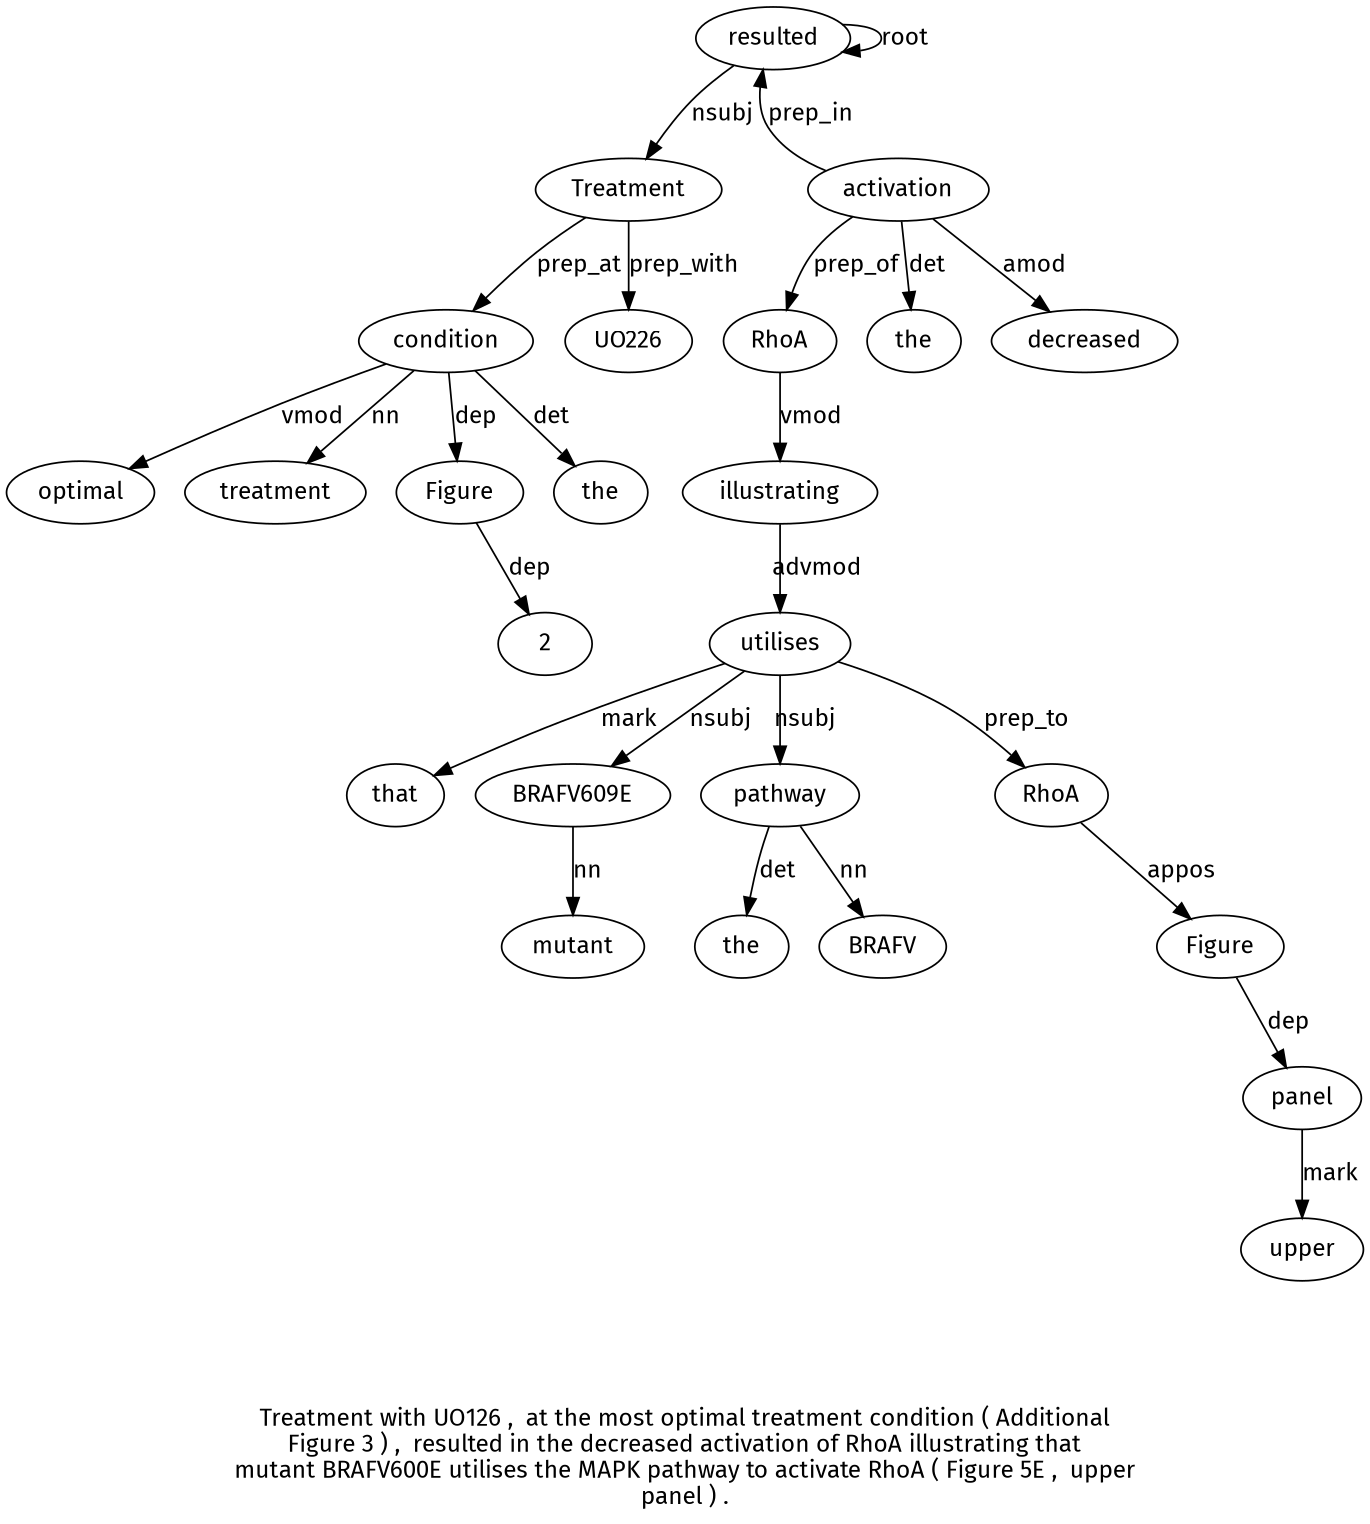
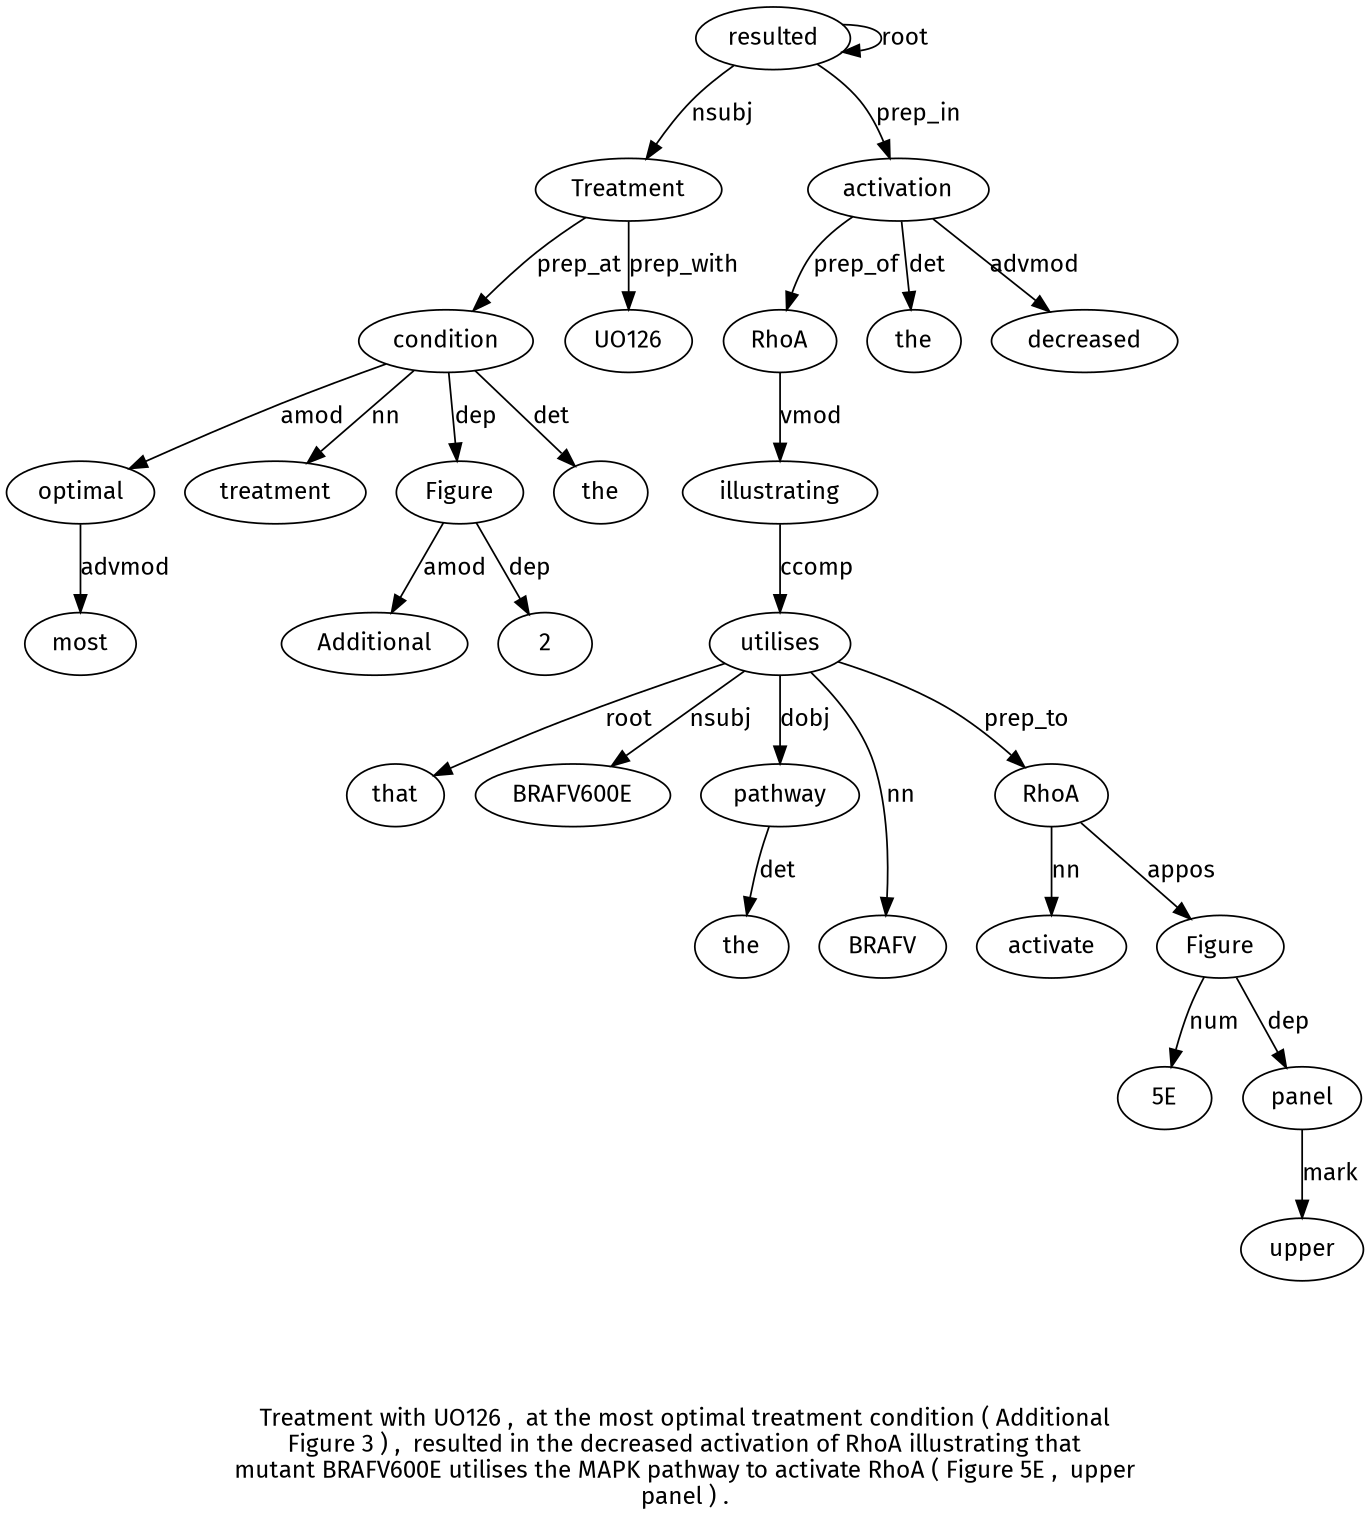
edge "activation" -> "resulted": reversed
edge "activation" -> "decreased": label "amod" -> "advmod"
node "UO226": label "UO226" -> "UO126"
edge "condition" -> "optimal": label "vmod" -> "amod"
edge "illustrating" -> "utilises": label "advmod" -> "ccomp"
node "most": added
node "Additional": added
edge "utilises" -> "that": label "mark" -> "root"
edge "utilises" -> "pathway": label "nsubj" -> "dobj"
node "BRAFV609E": label "BRAFV609E" -> "BRAFV600E"
edge "pathway" -> "BRAFV": now "utilises" -> "BRAFV"
node "mutant": removed
node "activate": added
node "5E": added
